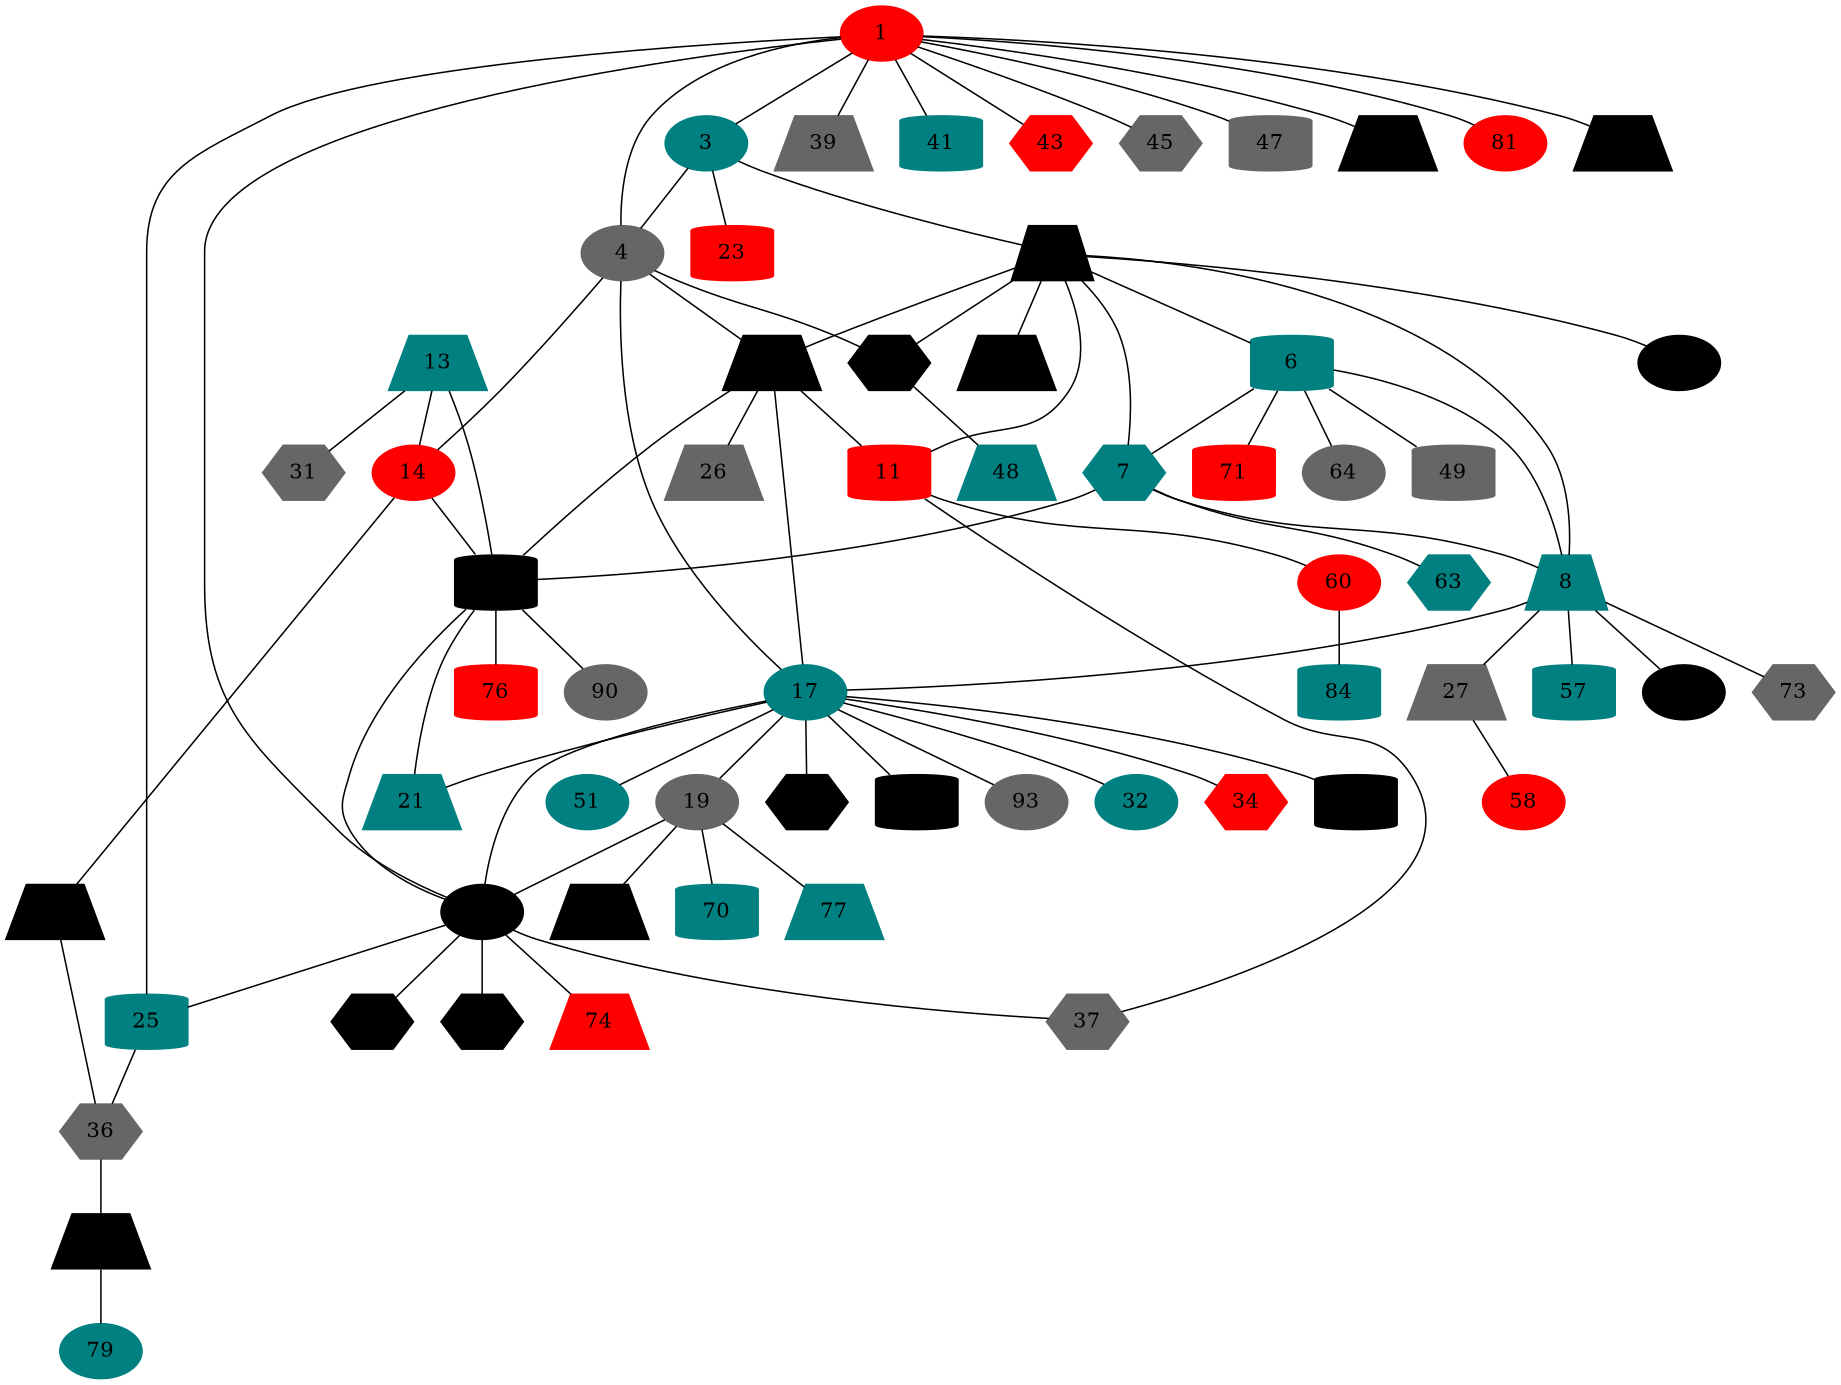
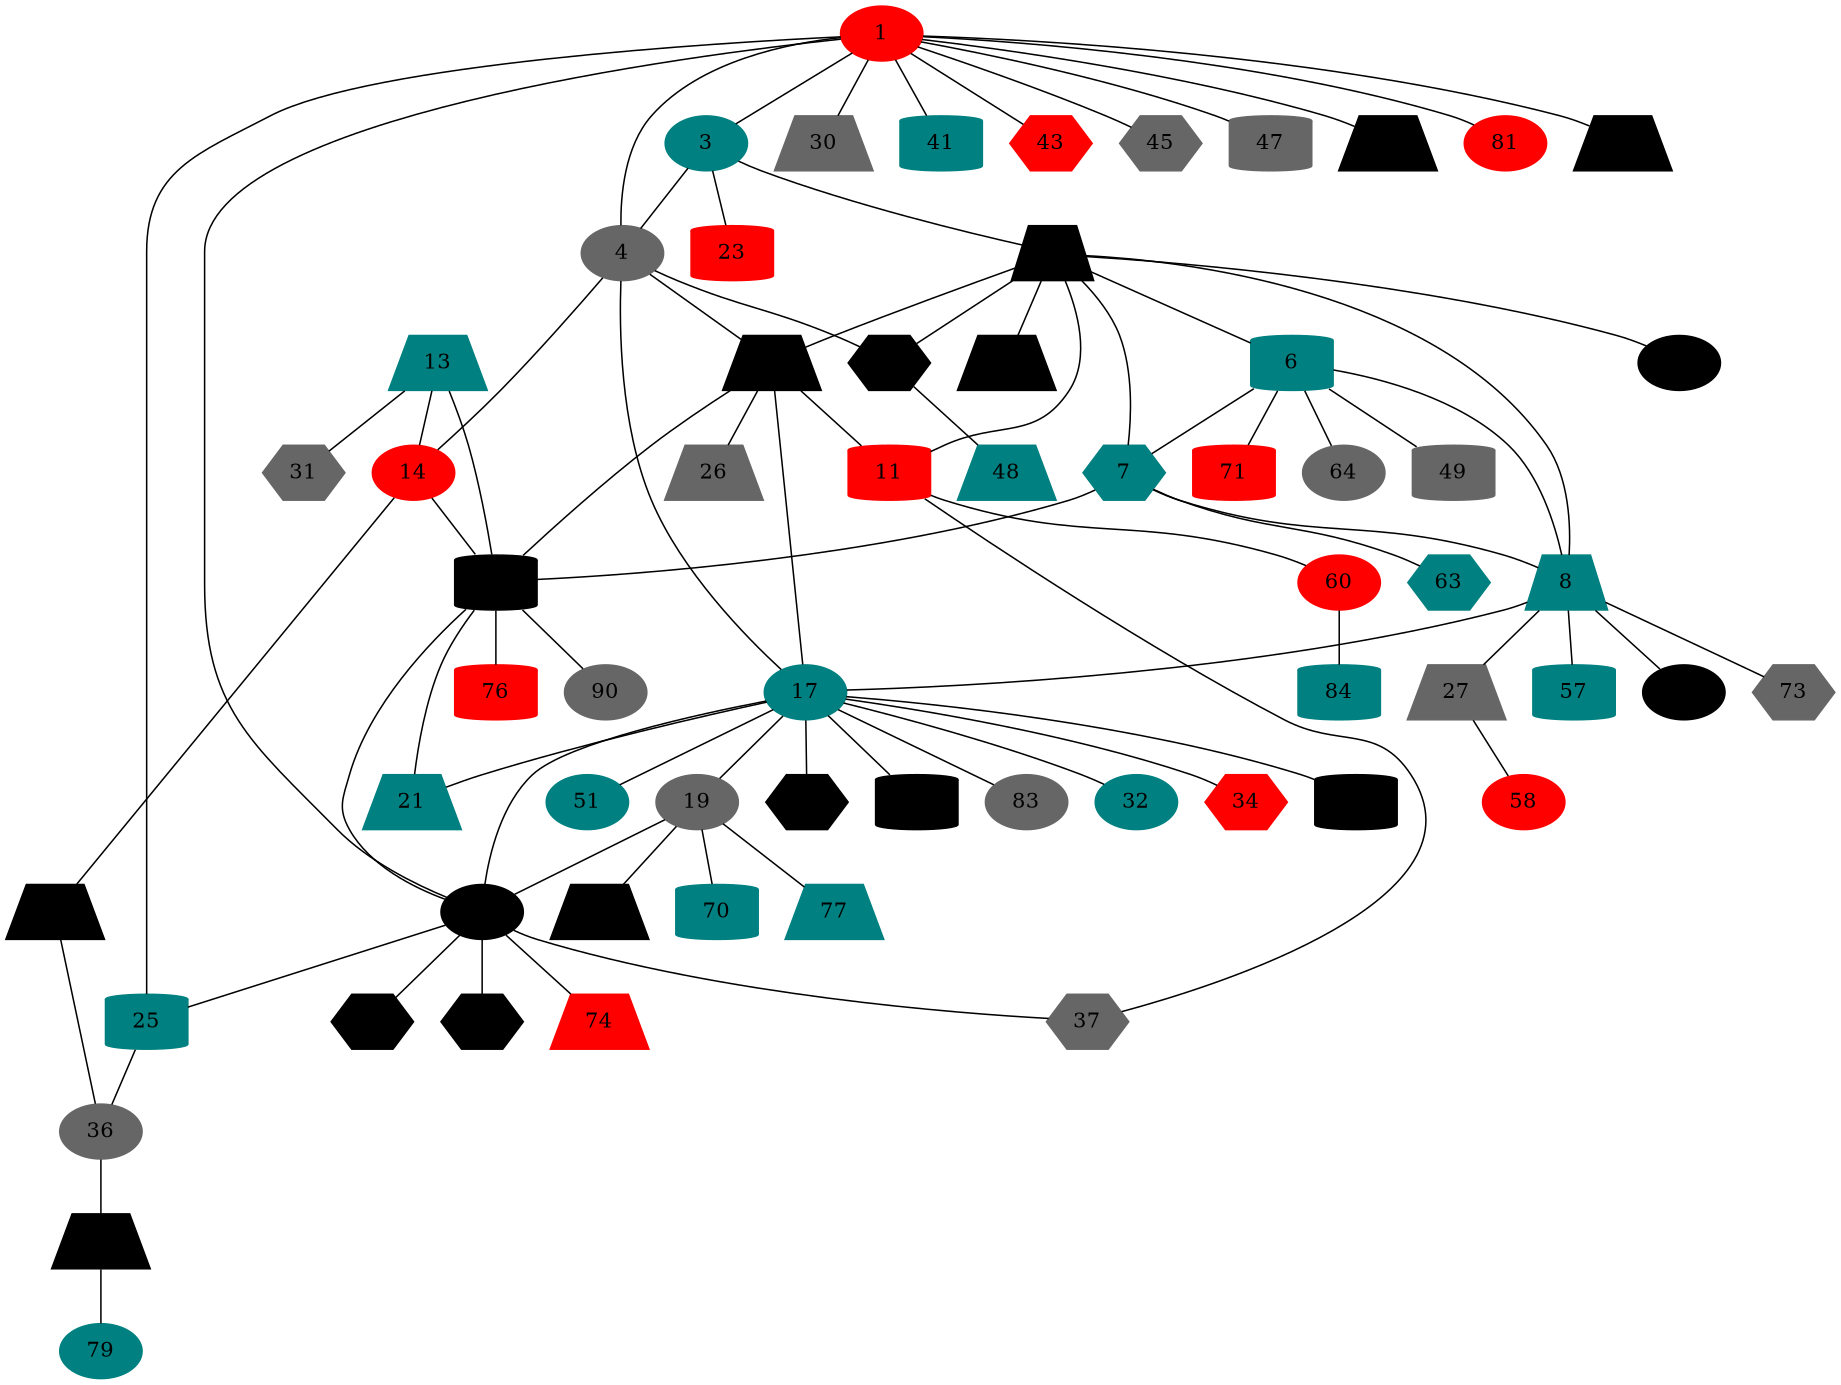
node "39": label "39" -> "30"
node "93": label "93" -> "83"
node "36": shape hexagon -> ellipse
